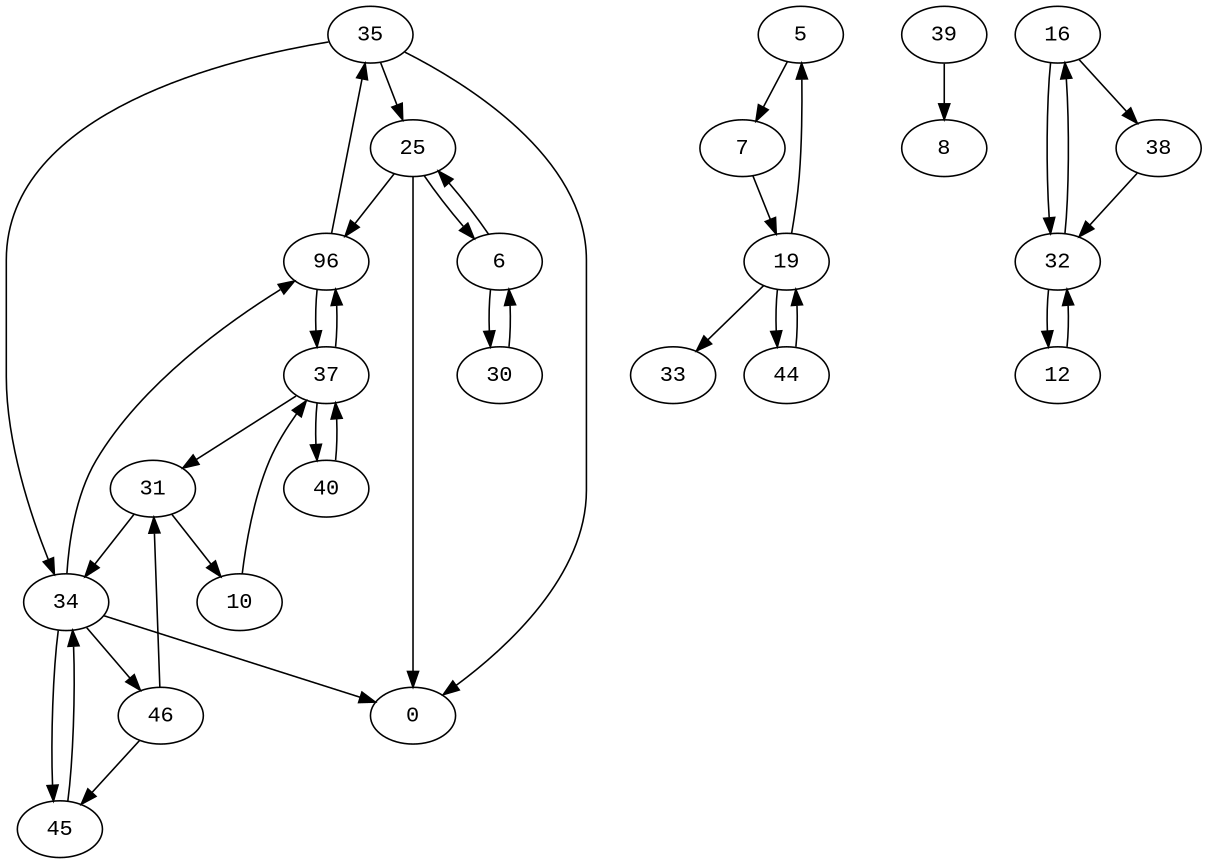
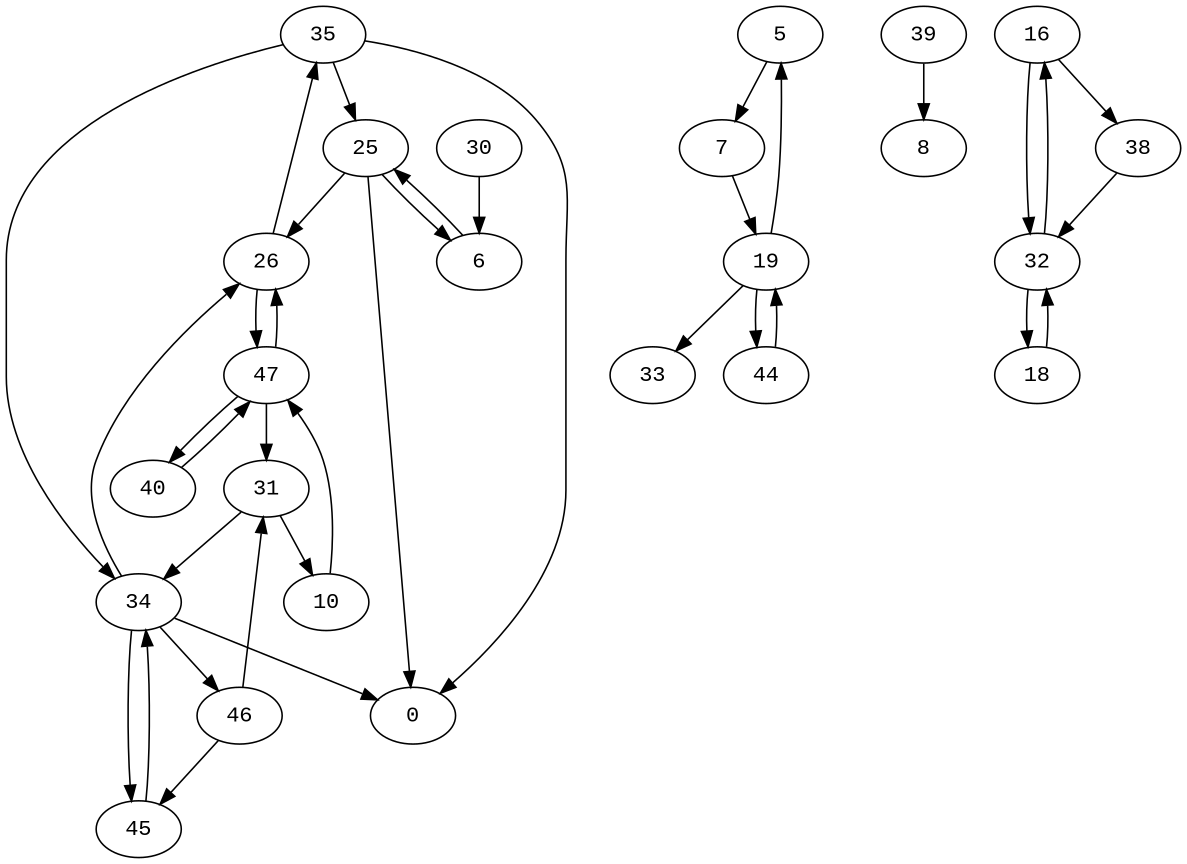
node "96": label "96" -> "26"
edge "6" -> "30": removed
node "37": label "37" -> "47"
node "12": label "12" -> "18"
